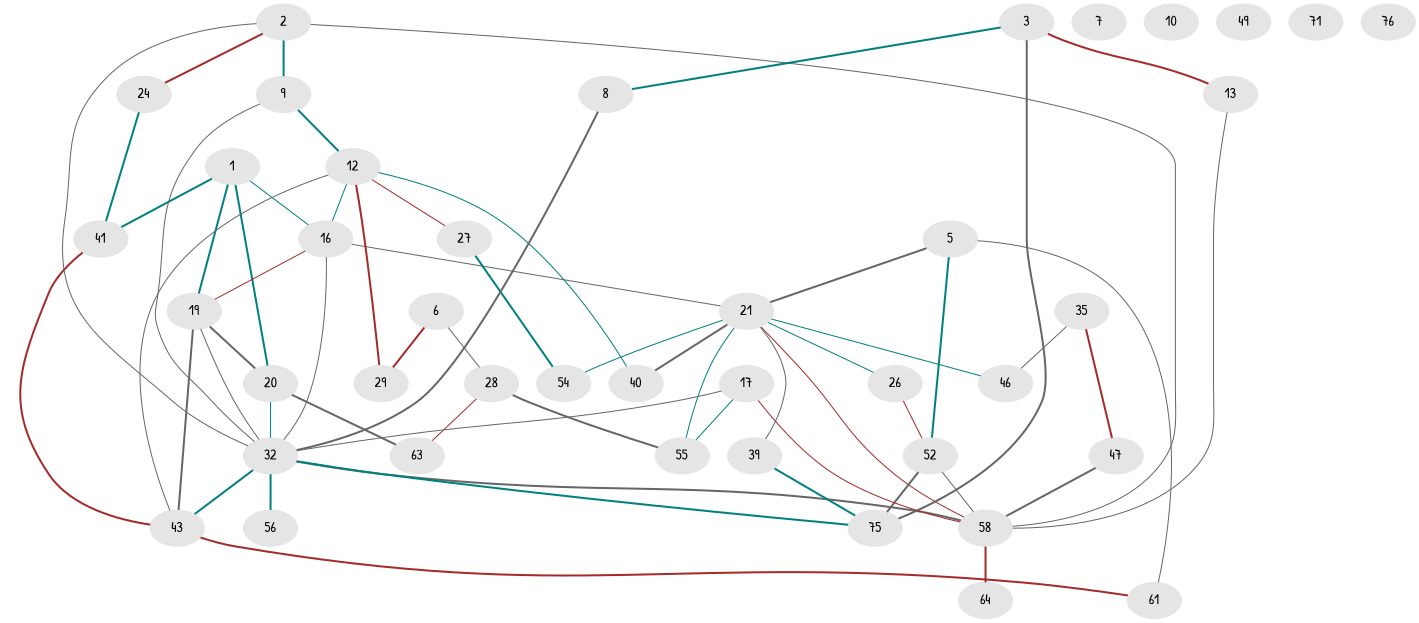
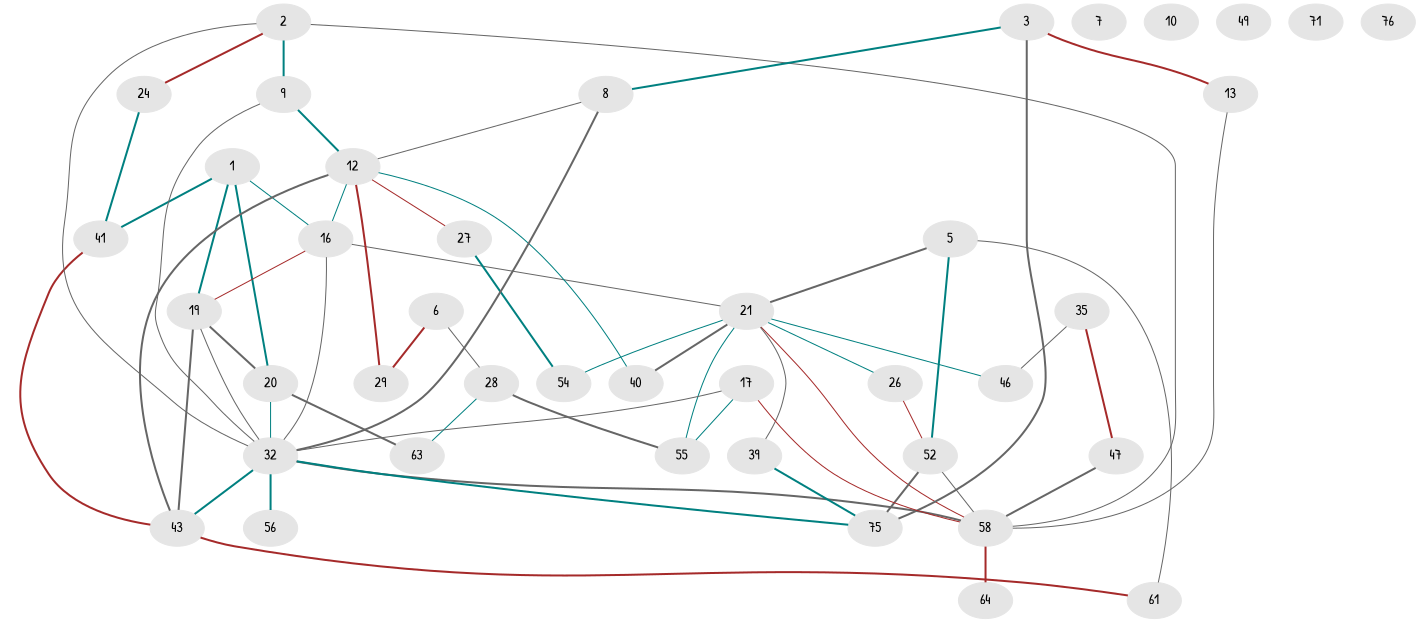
edge "8" -- "12": added
edge "12" -- "43": style solid -> bold
edge "28" -- "63": color brown -> teal
